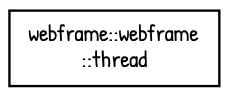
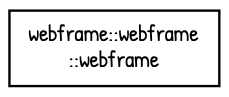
node "webframe::webframe ::thread": label "webframe::webframe ::thread" -> "webframe::webframe ::webframe"
